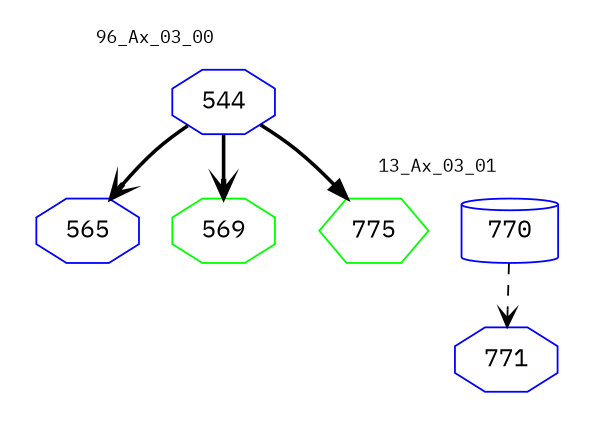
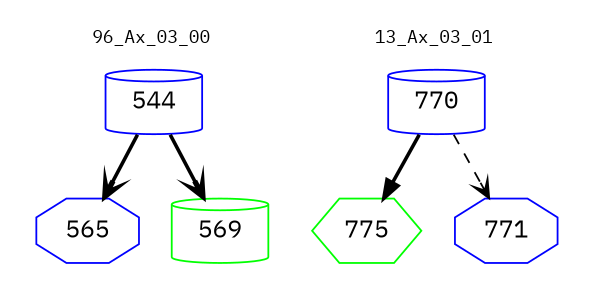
node "544": shape octagon -> cylinder
edge "544" -> "775": now "770" -> "775"
node "569": shape octagon -> cylinder
